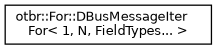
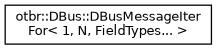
node "otbr::For::DBusMessageIter For< 1, N, FieldTypes... >": label "otbr::For::DBusMessageIter For< 1, N, FieldTypes... >" -> "otbr::DBus::DBusMessageIter For< 1, N, FieldTypes... >"
